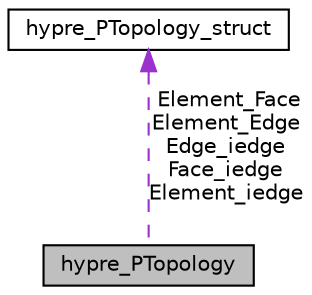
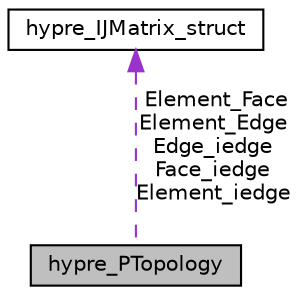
node "hypre_PTopology_struct": label "hypre_PTopology_struct" -> "hypre_IJMatrix_struct"
